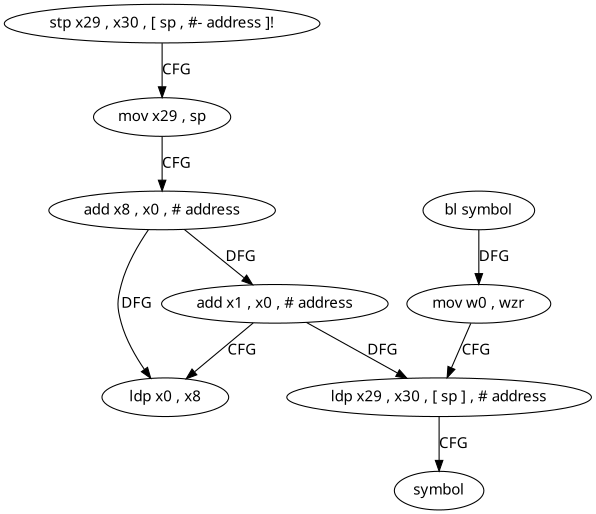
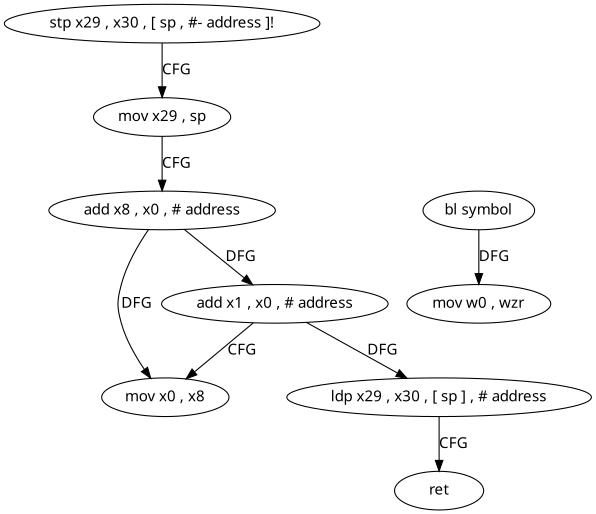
edge "mov w0 , wzr" -> "ldp x29 , x30 , [ sp ] , # address": removed, label "CFG"
node "ldp x0 , x8": label "ldp x0 , x8" -> "mov x0 , x8"
node "symbol": label "symbol" -> "ret"
